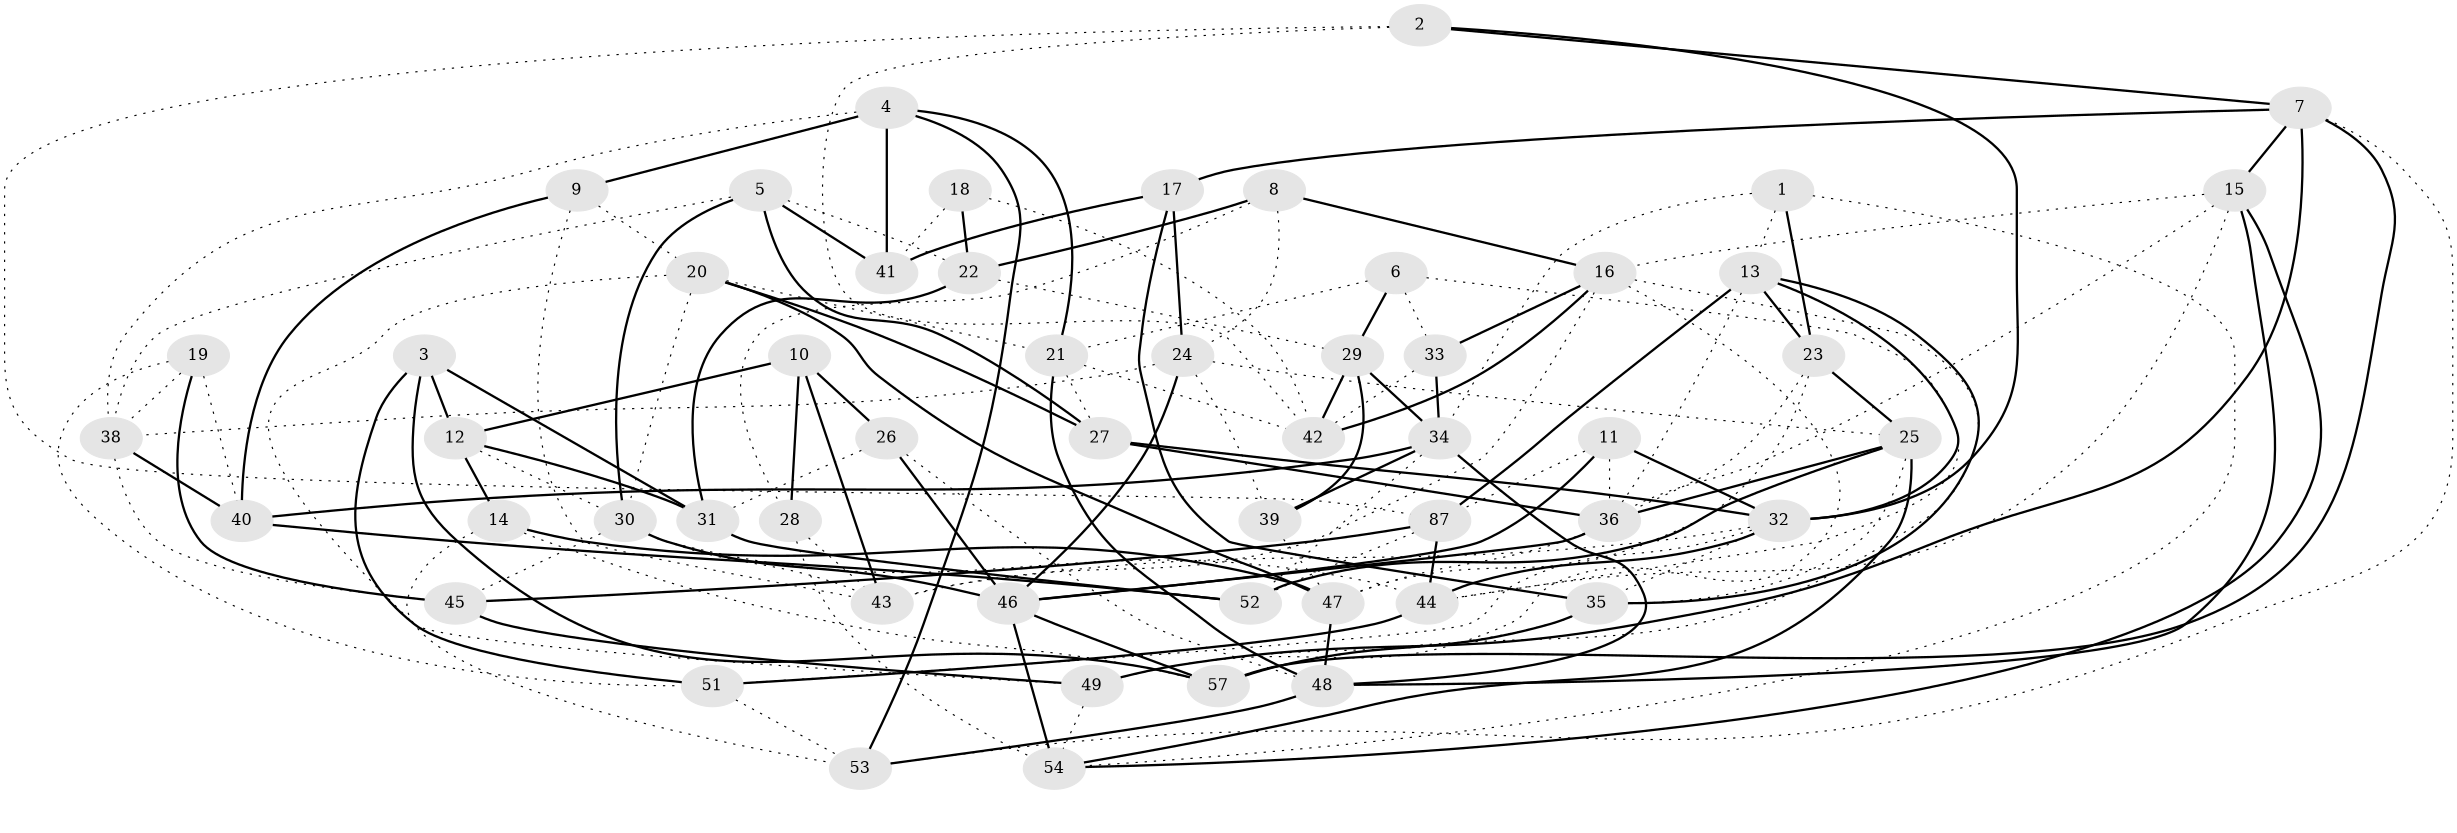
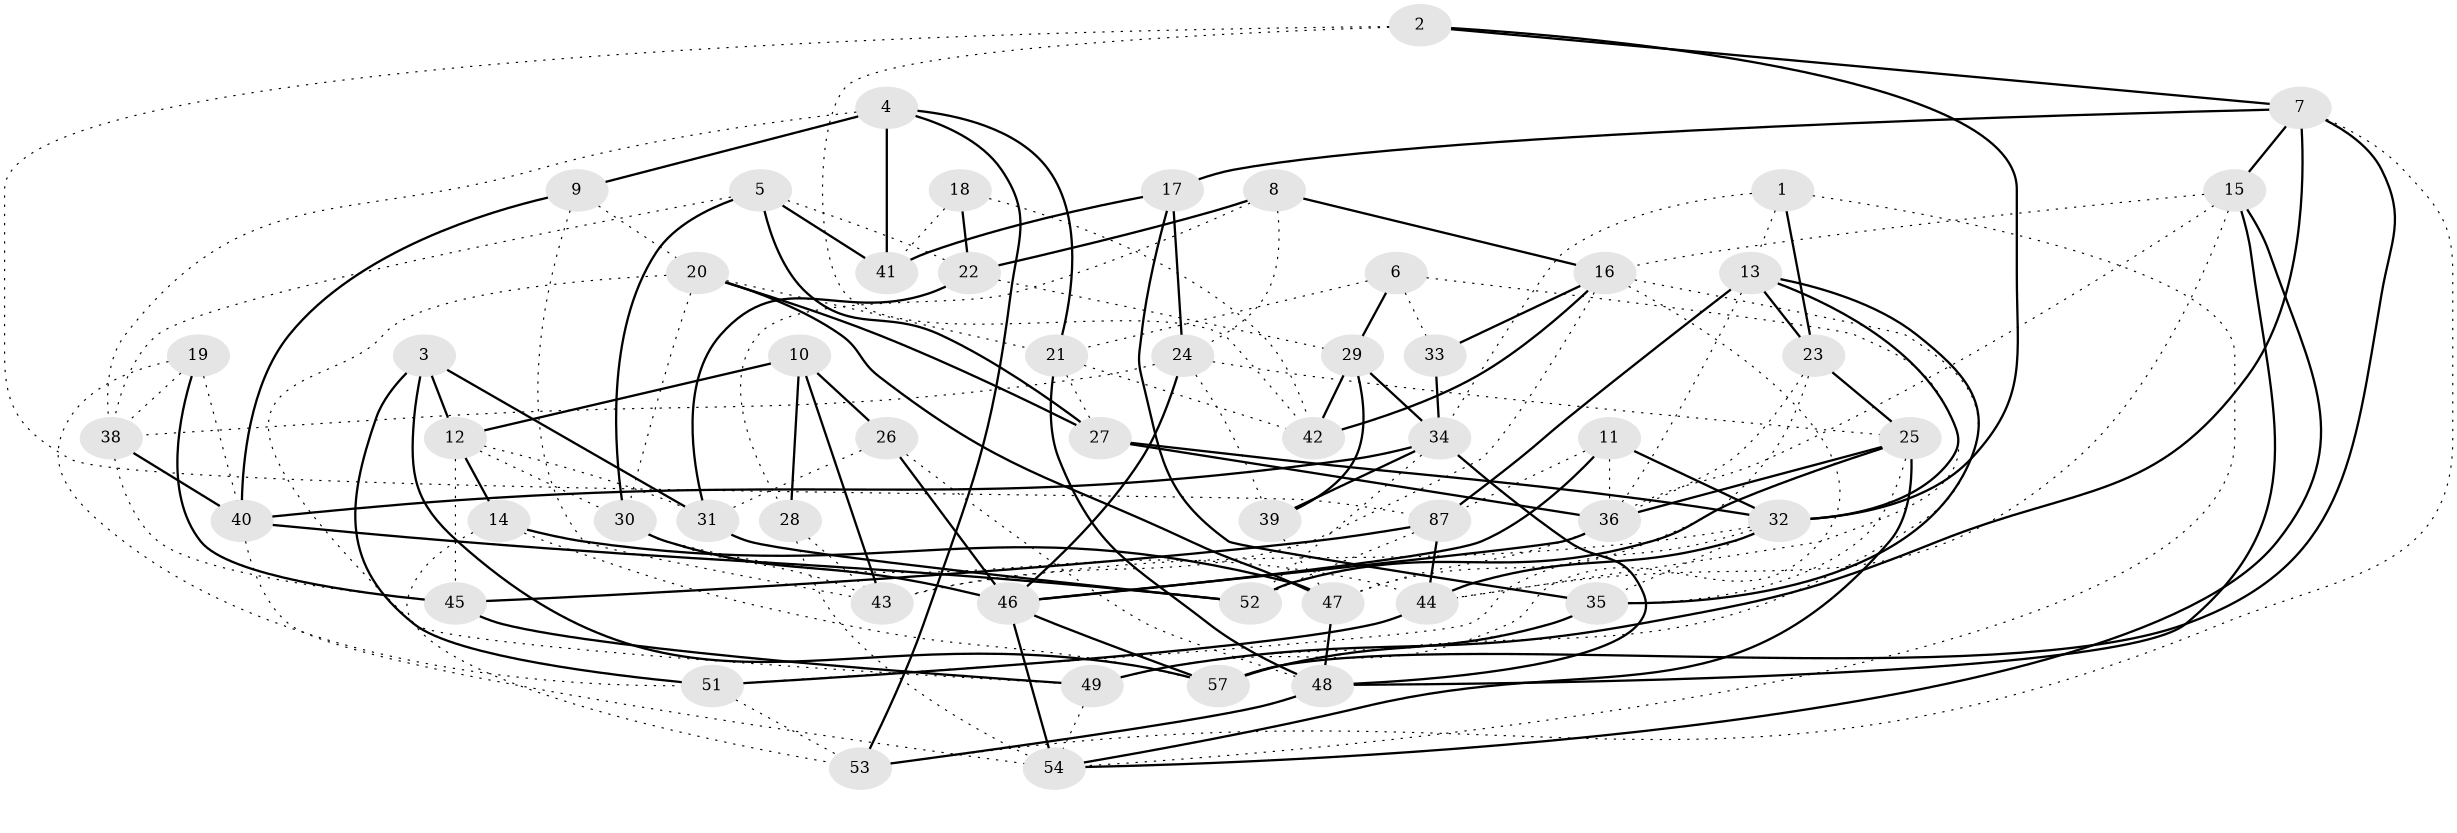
edge "33" -- "42": removed
edge "12" -- "31": style bold -> dotted
edge "30" -- "45": now "12" -- "45"
edge "40" -- "54": added
